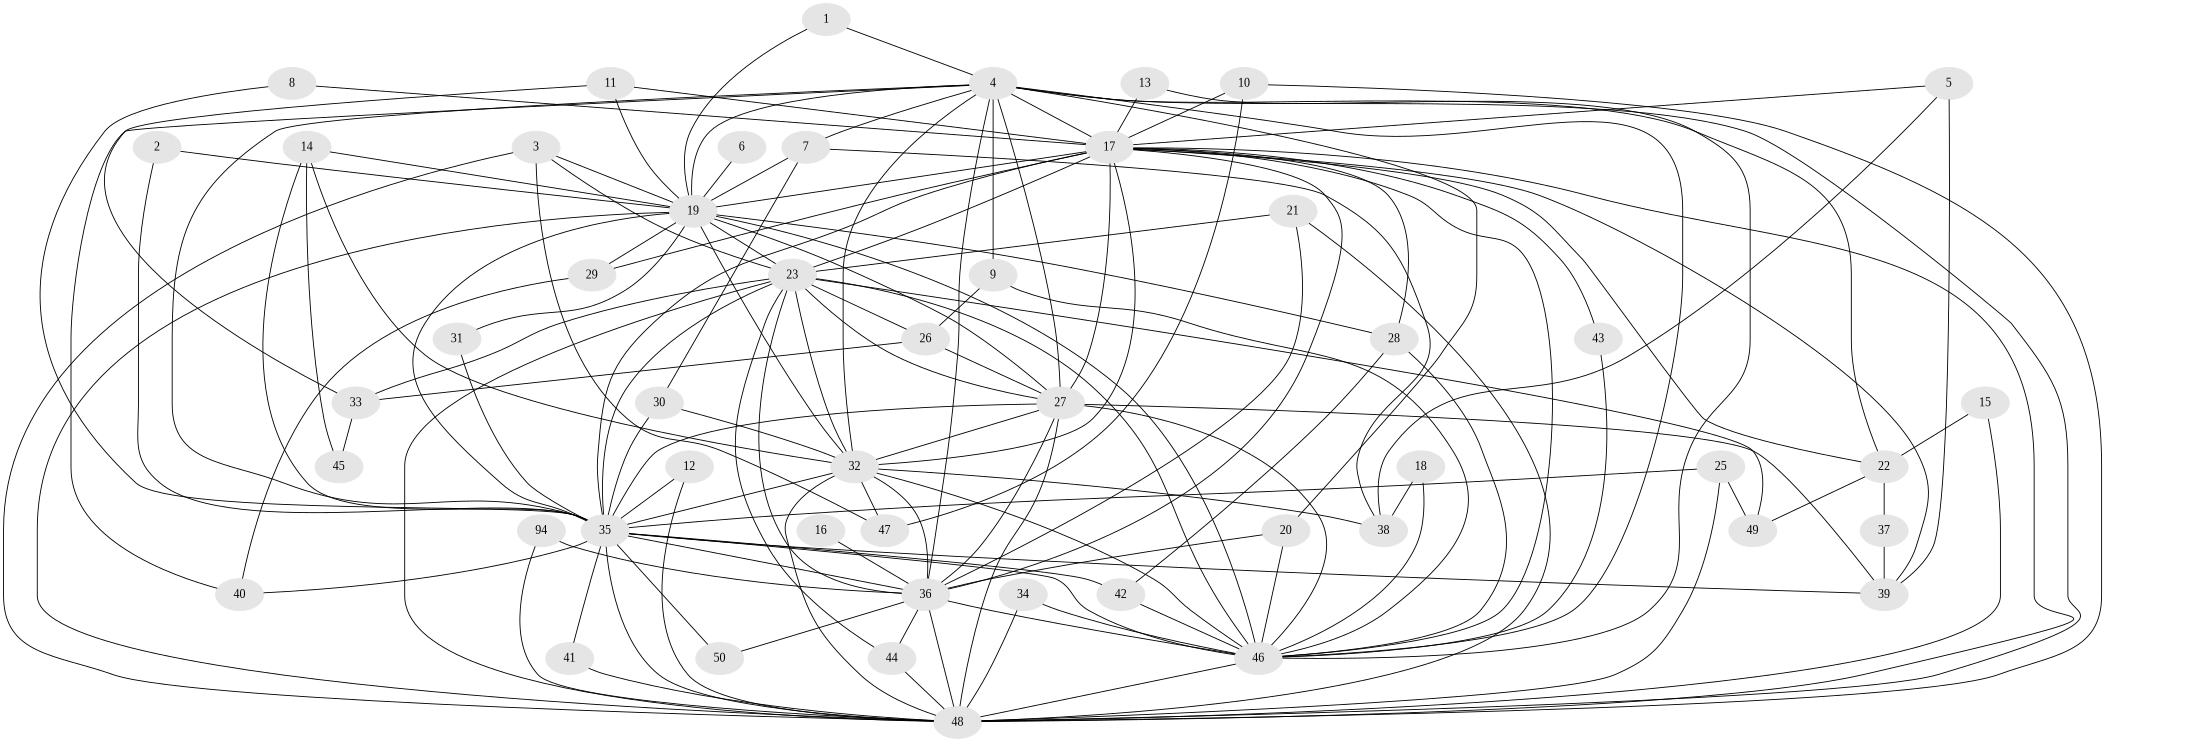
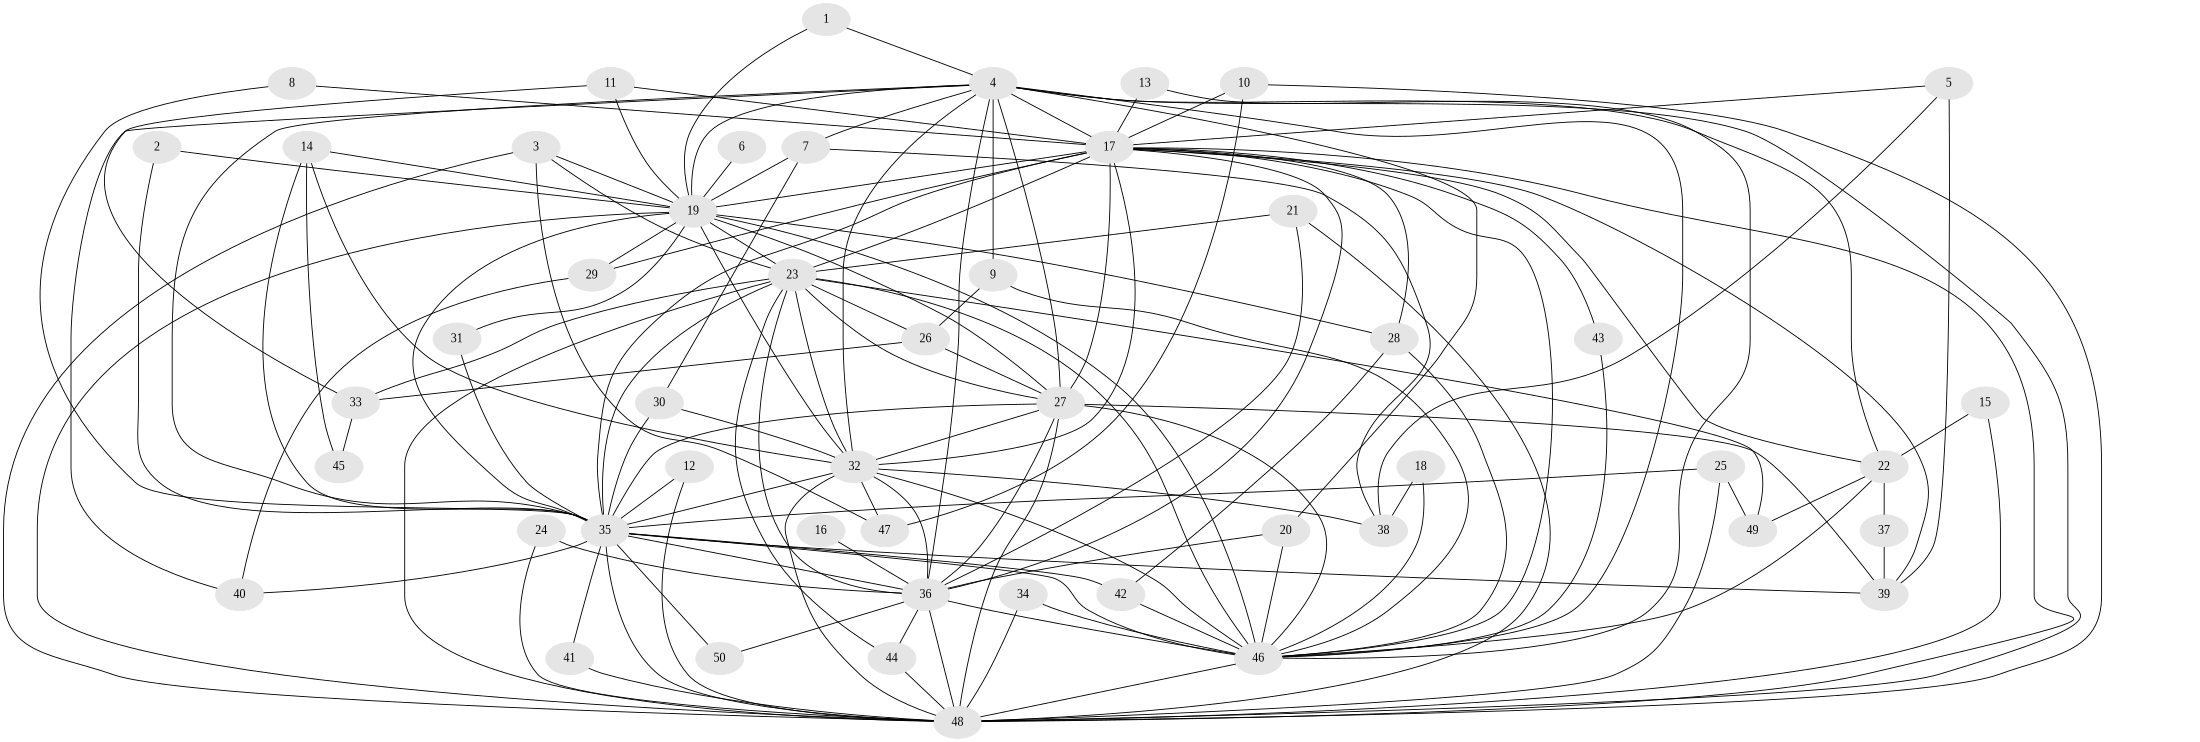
node "94": label "94" -> "24"
edge "22" -- "46": added
